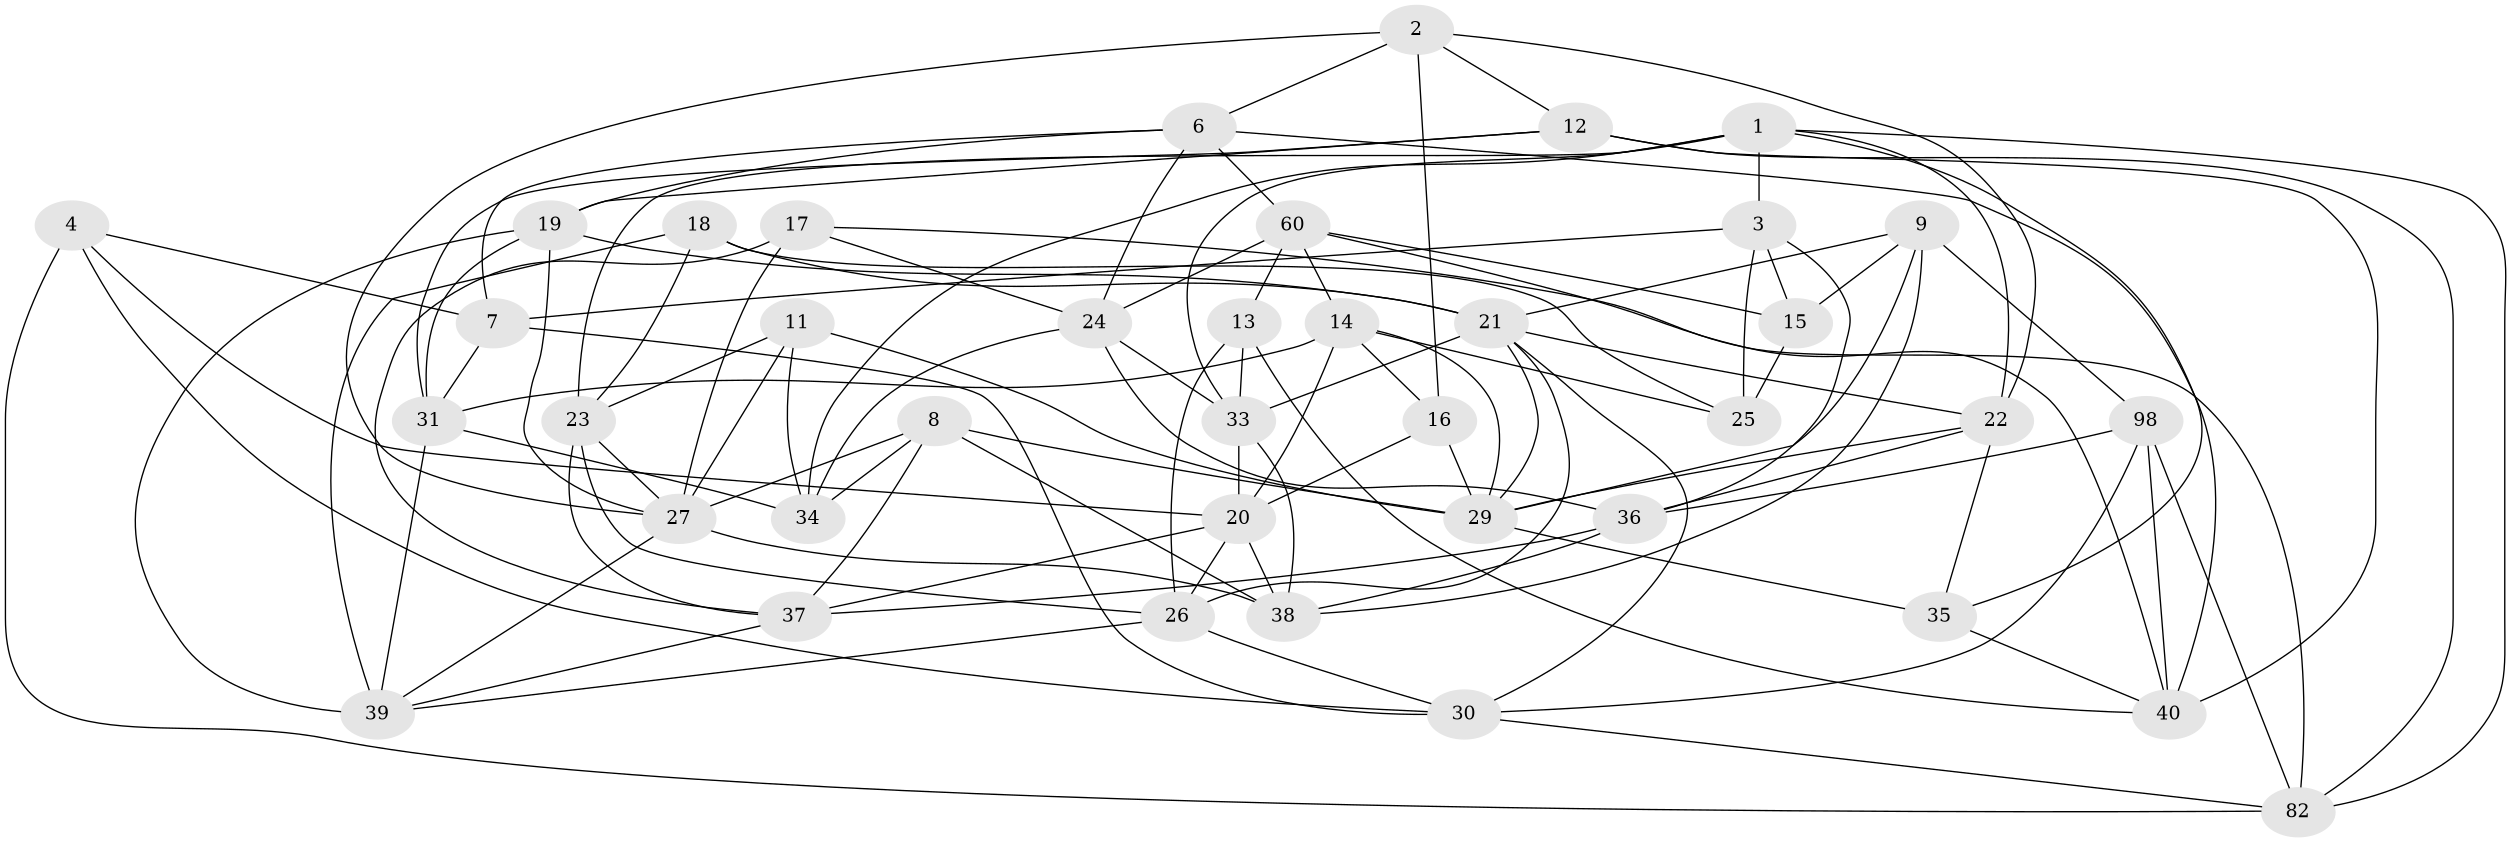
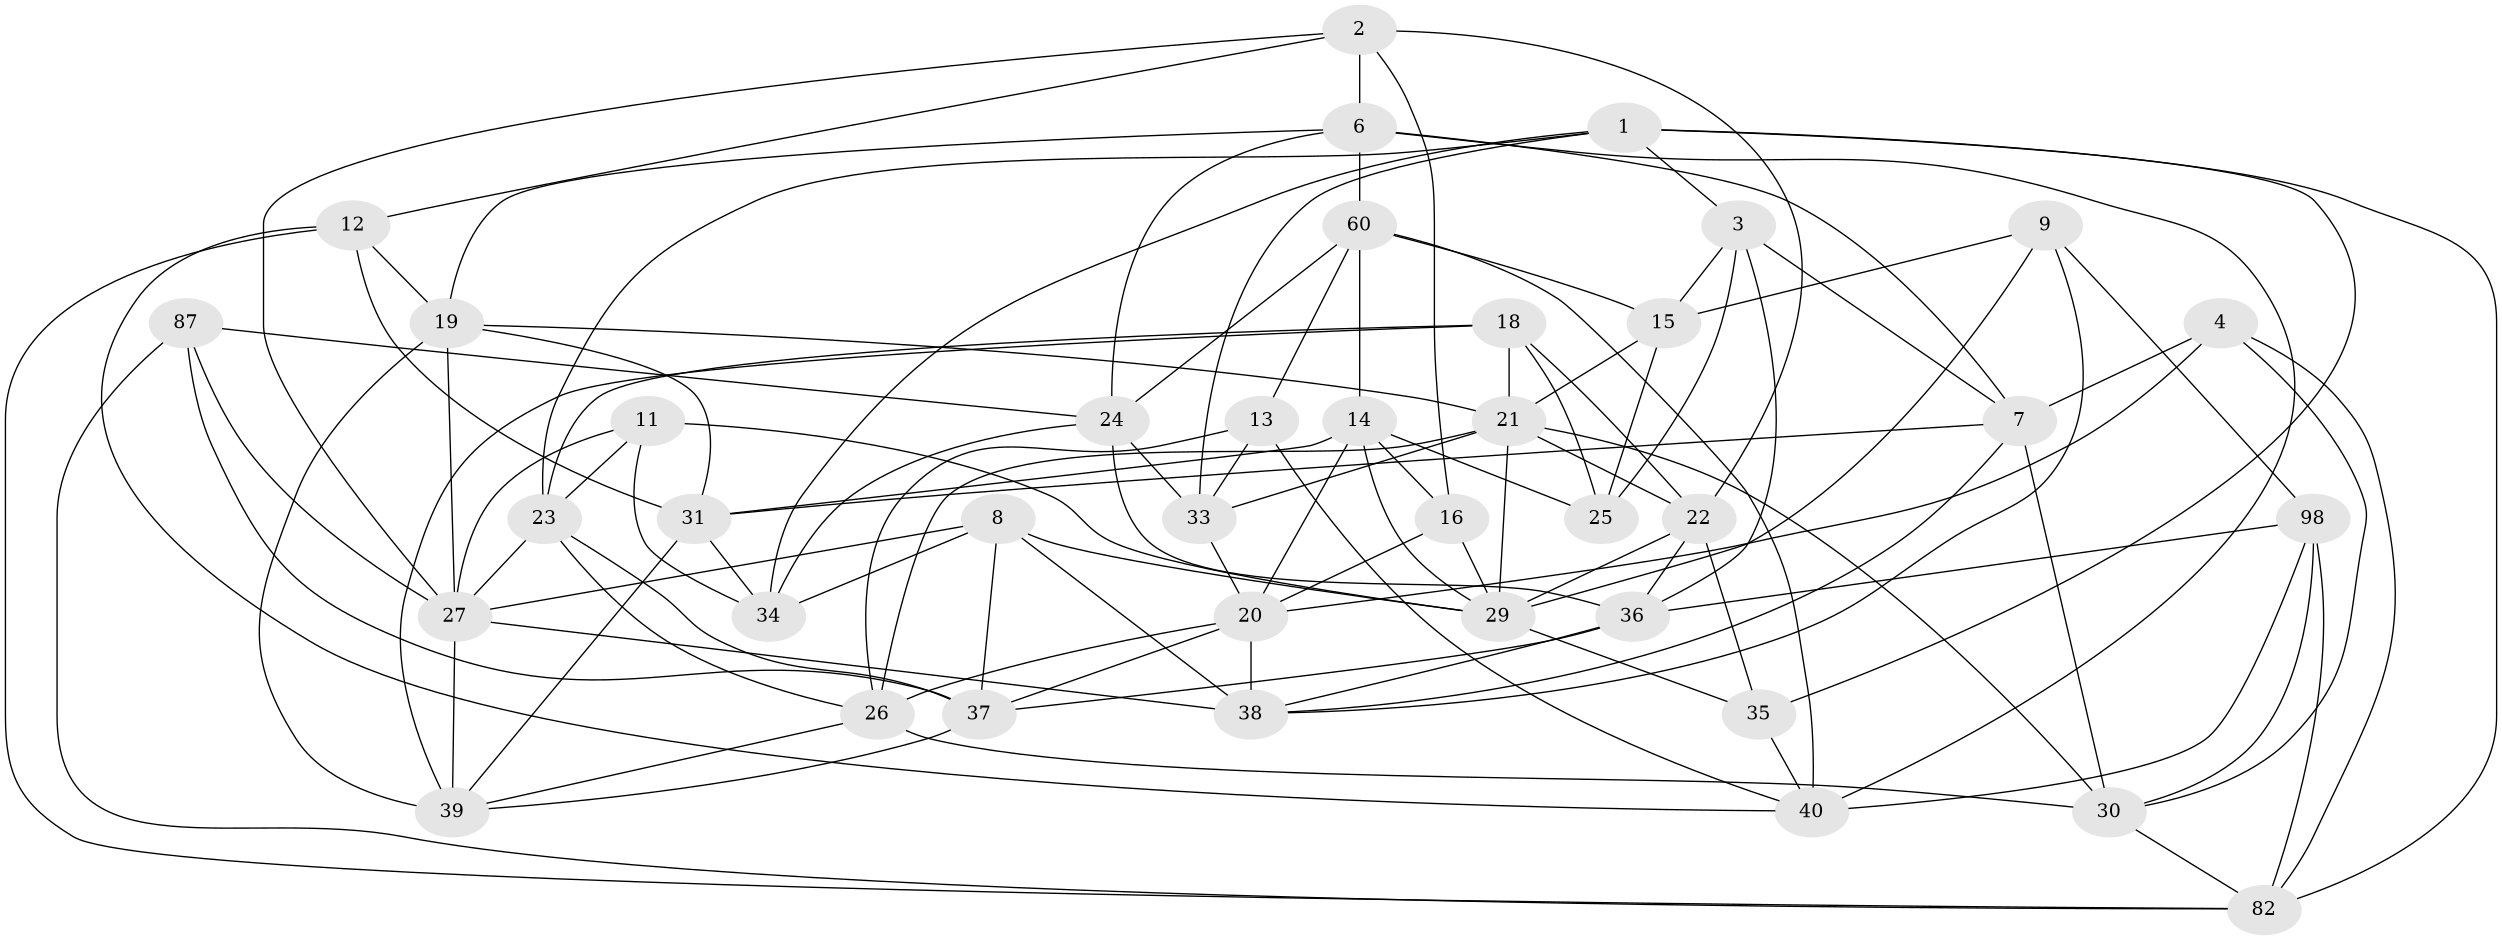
edge "1" -- "22": now "18" -- "22"
node "17": label "17" -> "87"
edge "9" -- "21": now "15" -- "21"
edge "33" -- "38": now "7" -- "38"
